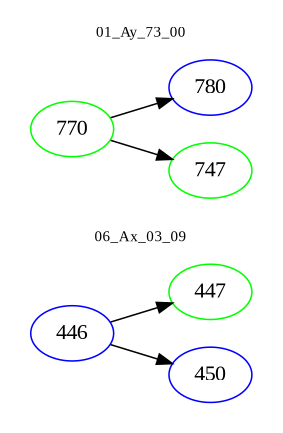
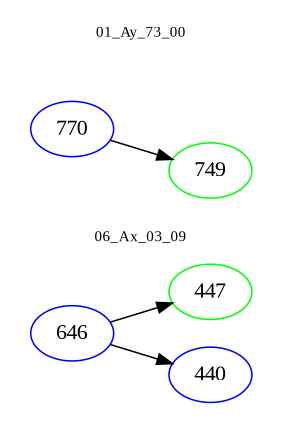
node "780": removed
node "770": color green -> blue
node "747": label "747" -> "749"
node "446": label "446" -> "646"
node "450": label "450" -> "440"
